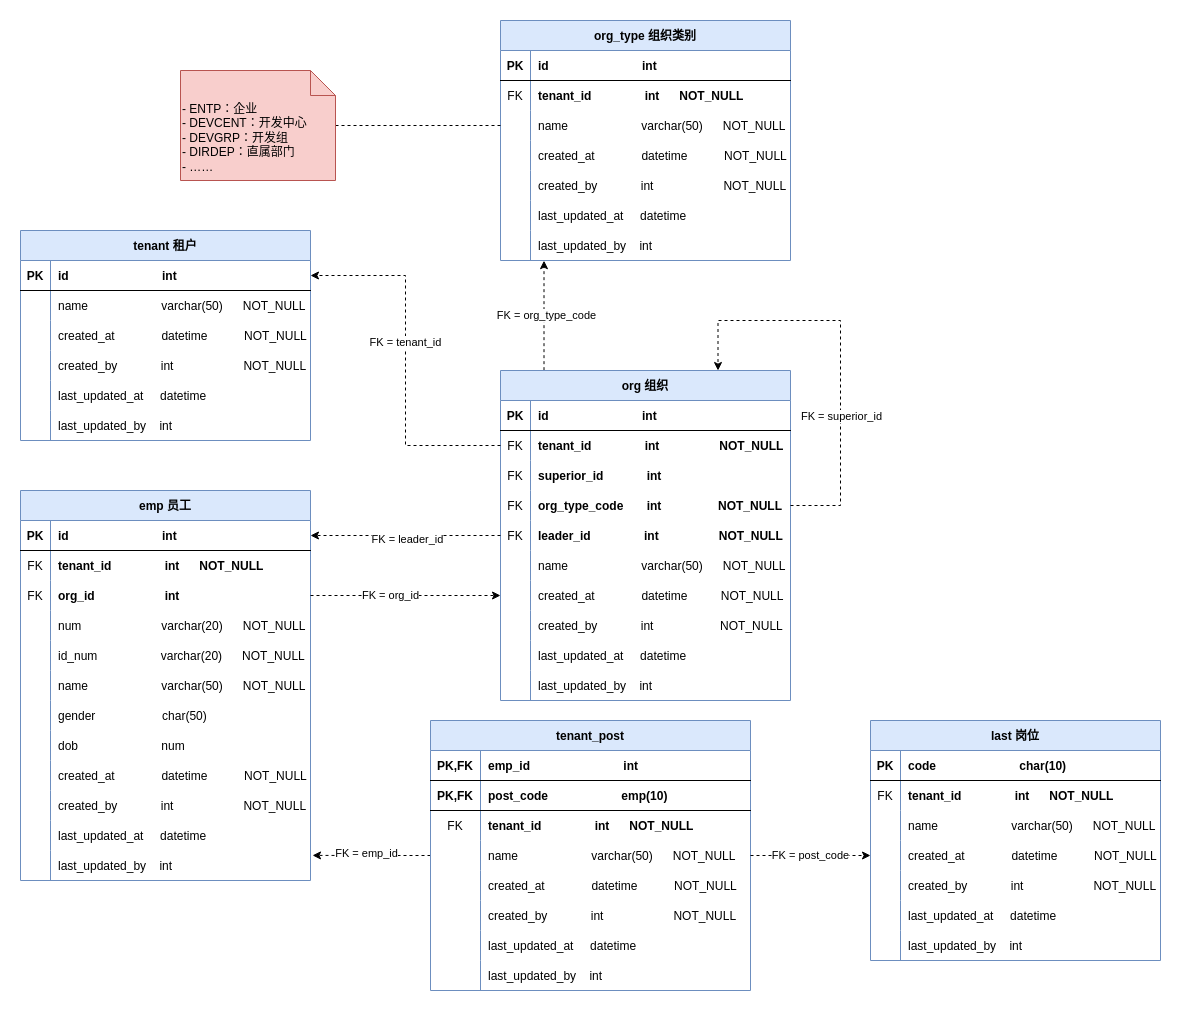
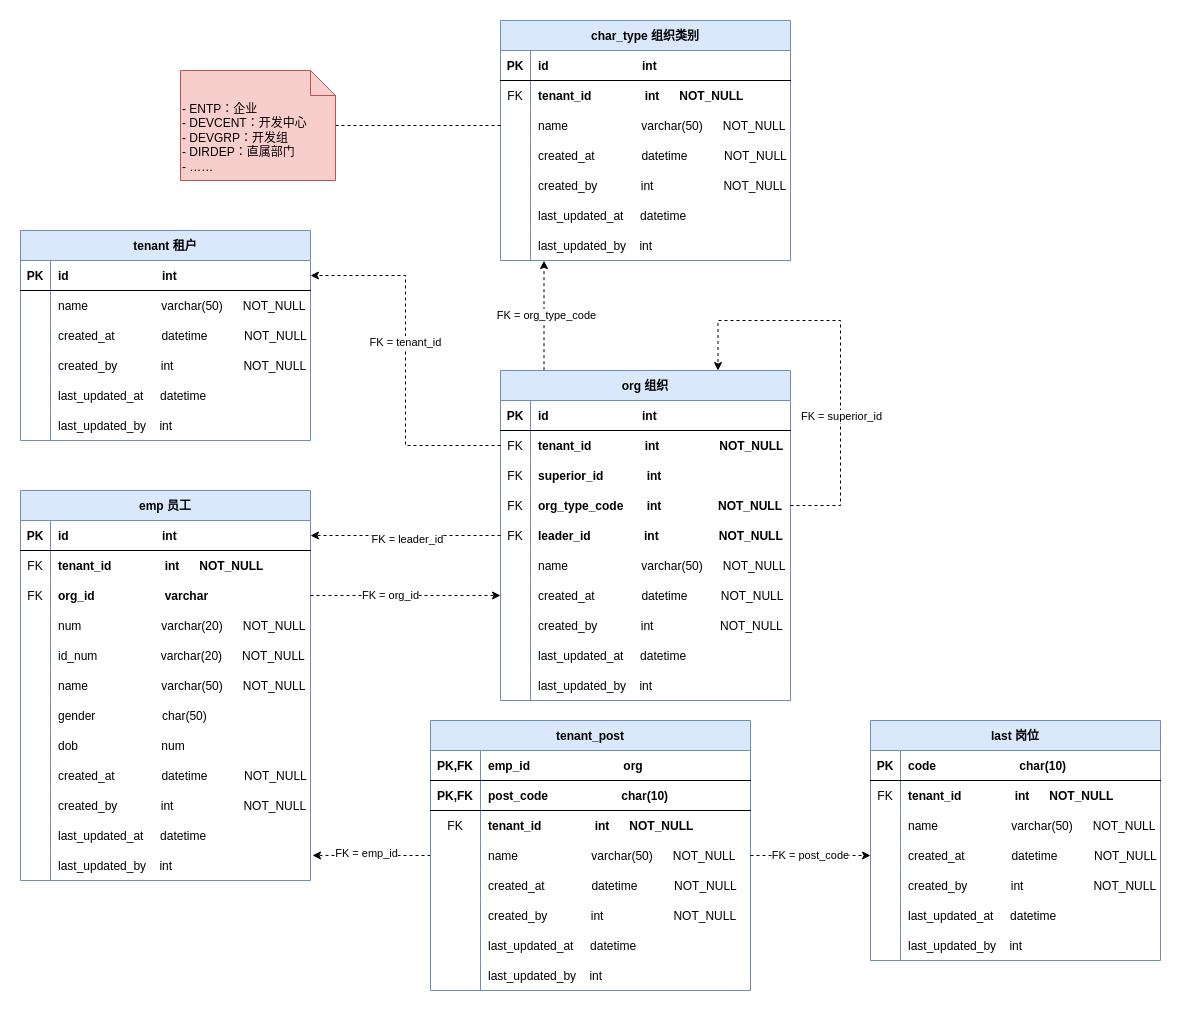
node "org_type 组织类别": label "org_type 组织类别" -> "char_type 组织类别"
node "org_id int": label "org_id int" -> "org_id varchar"
node "emp_id int": label "emp_id int" -> "emp_id org"
node "post_code emp(10)": label "post_code emp(10)" -> "post_code char(10)"
